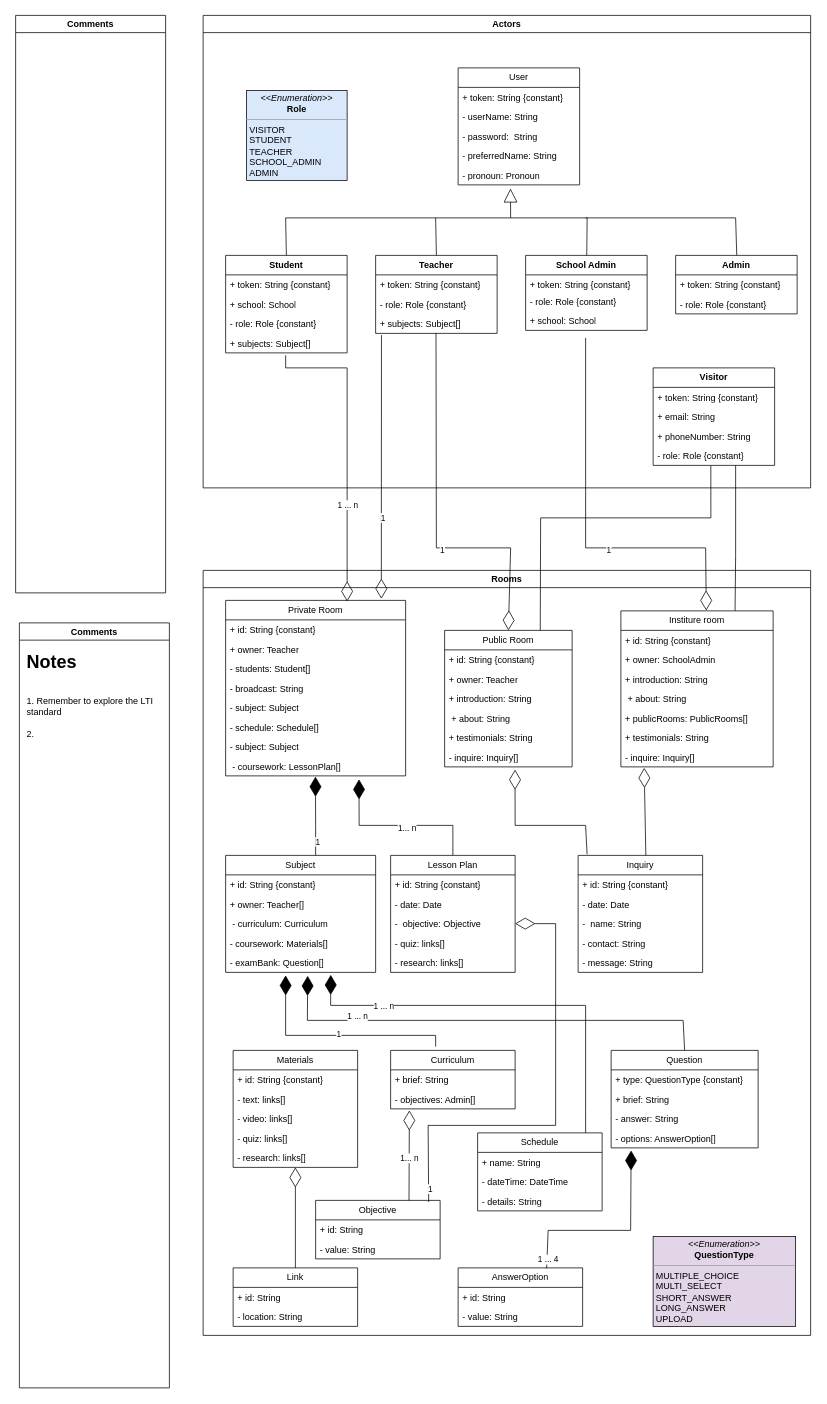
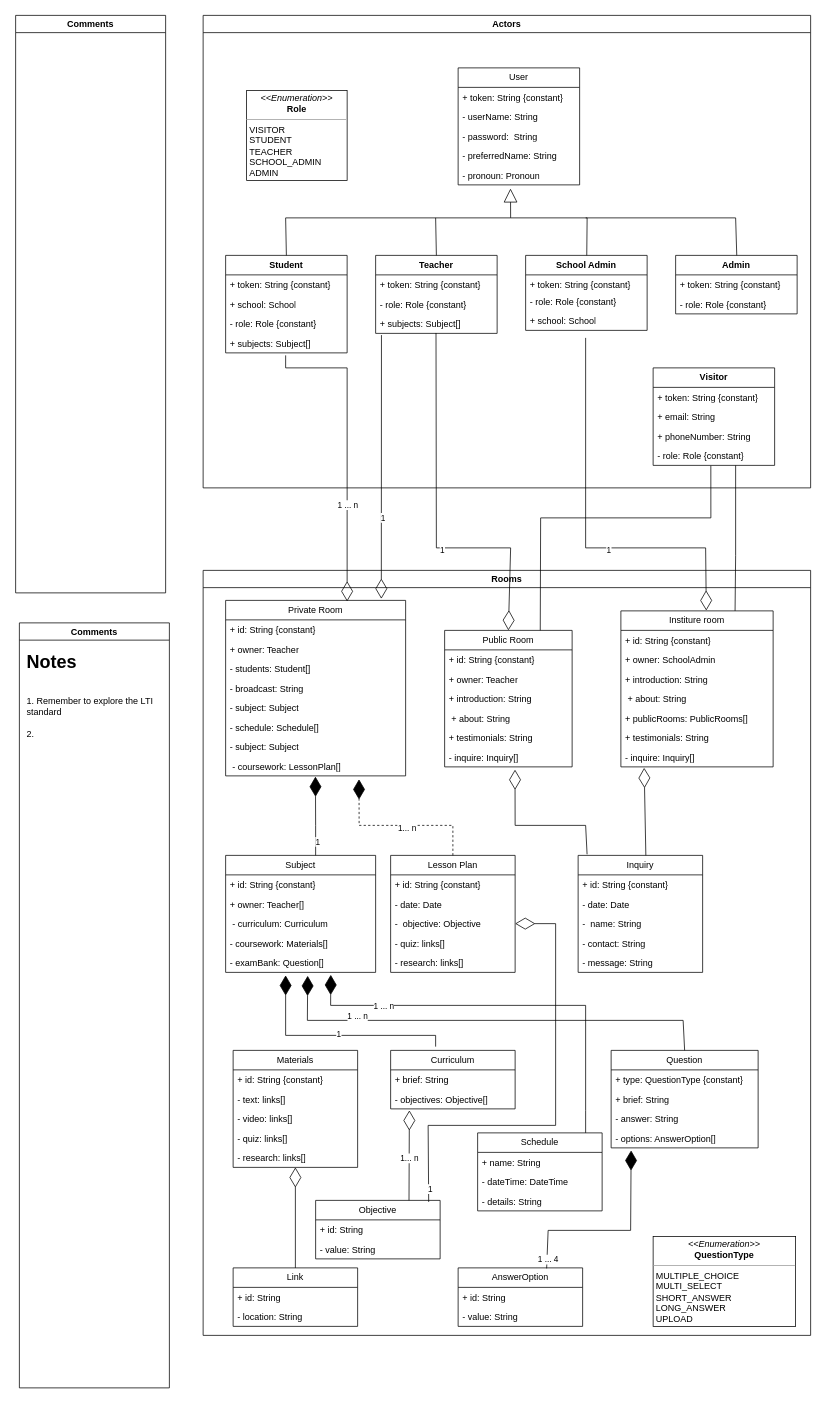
node "<<Enumeration>> Role VISITOR STUDENT TEACHER SCHOOL_ADMIN ADMIN": fillcolor #dae8fc -> #ffffff
edge "Lesson Plan" -> "- coursework: LessonPlan[]": style solid -> dashed
node "- objectives: Admin[]": label "- objectives: Admin[]" -> "- objectives: Objective[]"
node "<<Enumeration>> QuestionType MULTIPLE_CHOICE MULTI_SELECT SHORT_ANSWER LONG_ANSWER UPLOAD": fillcolor #e1d5e7 -> #ffffff
